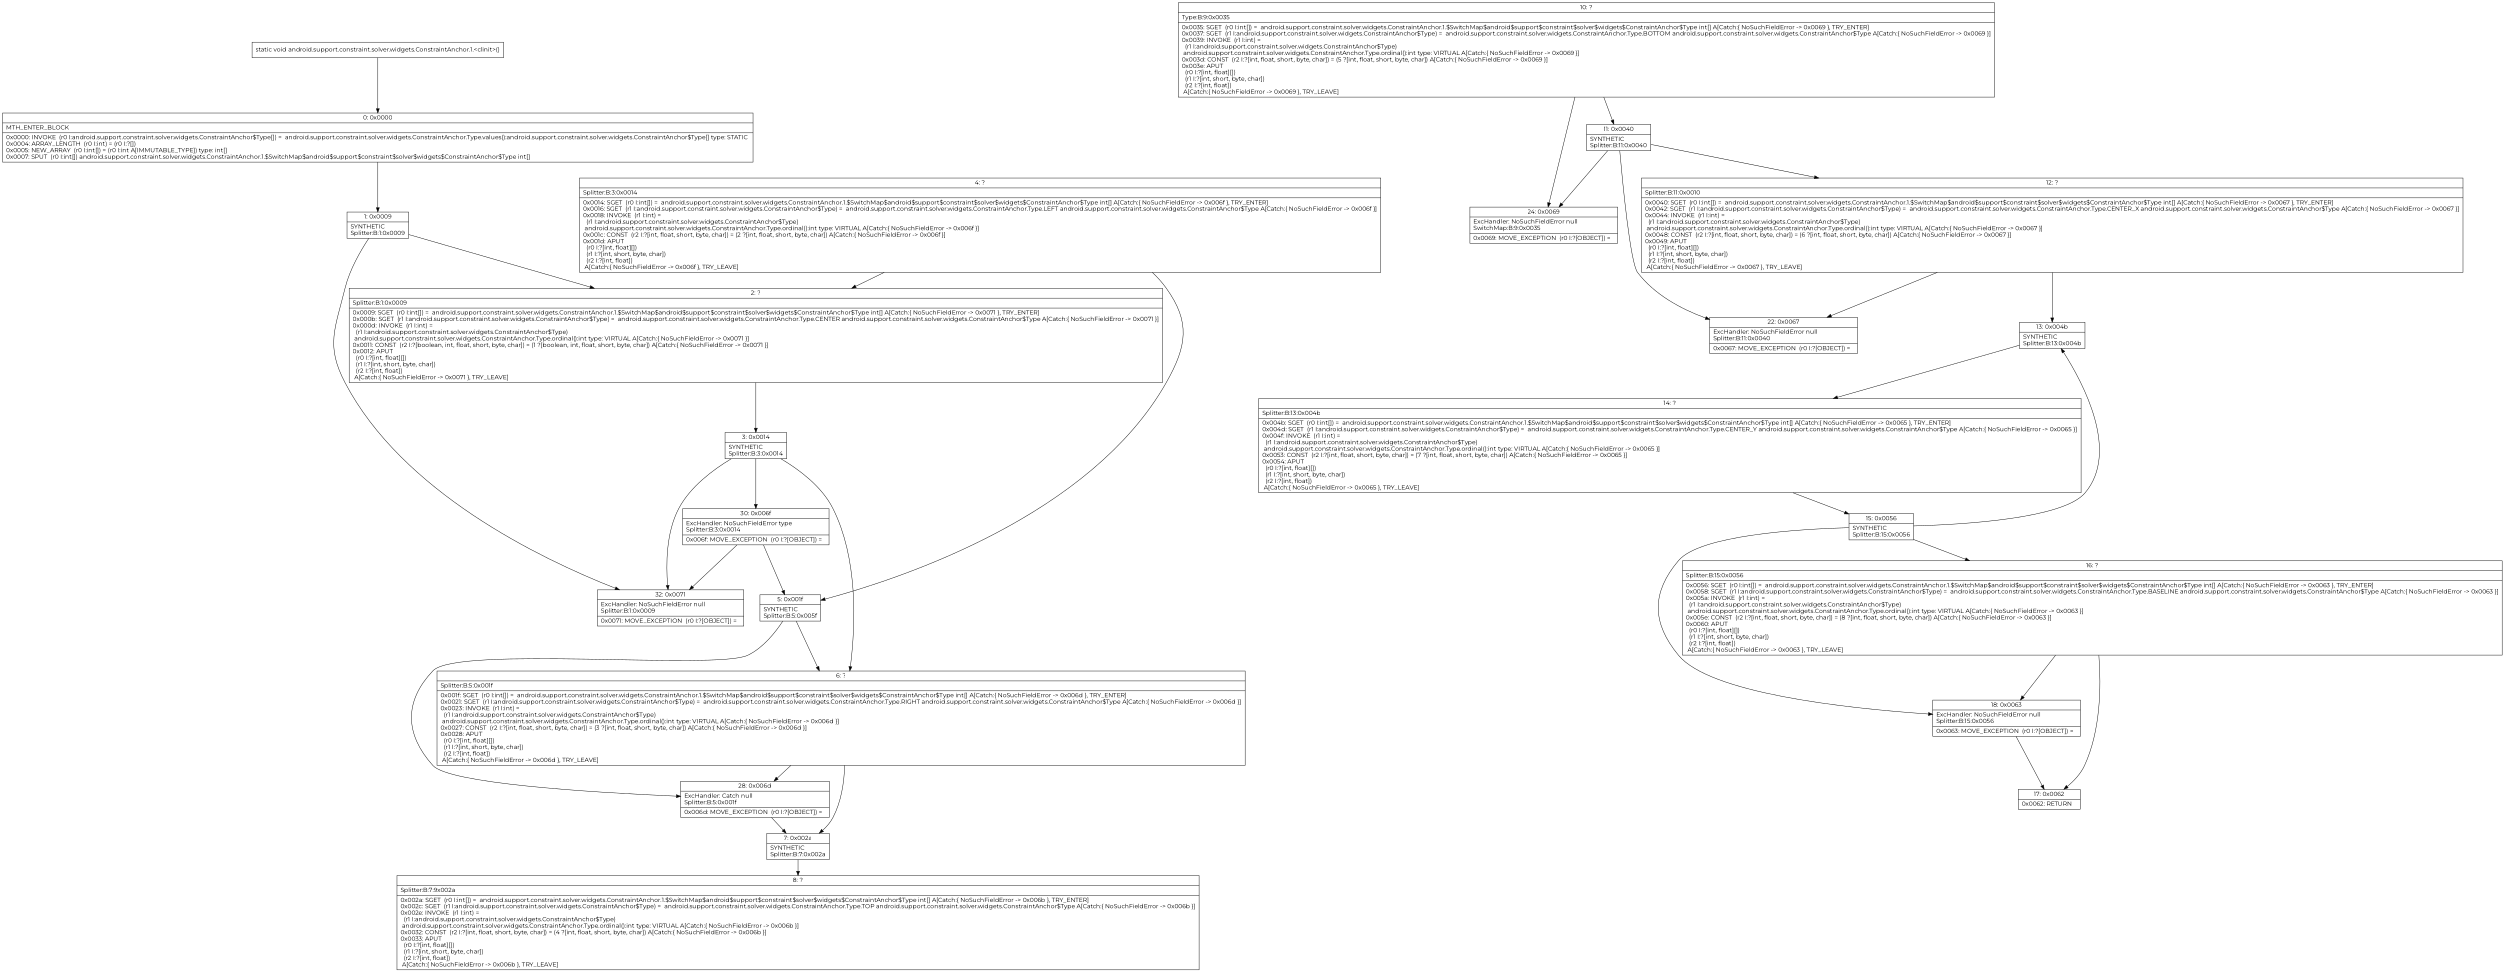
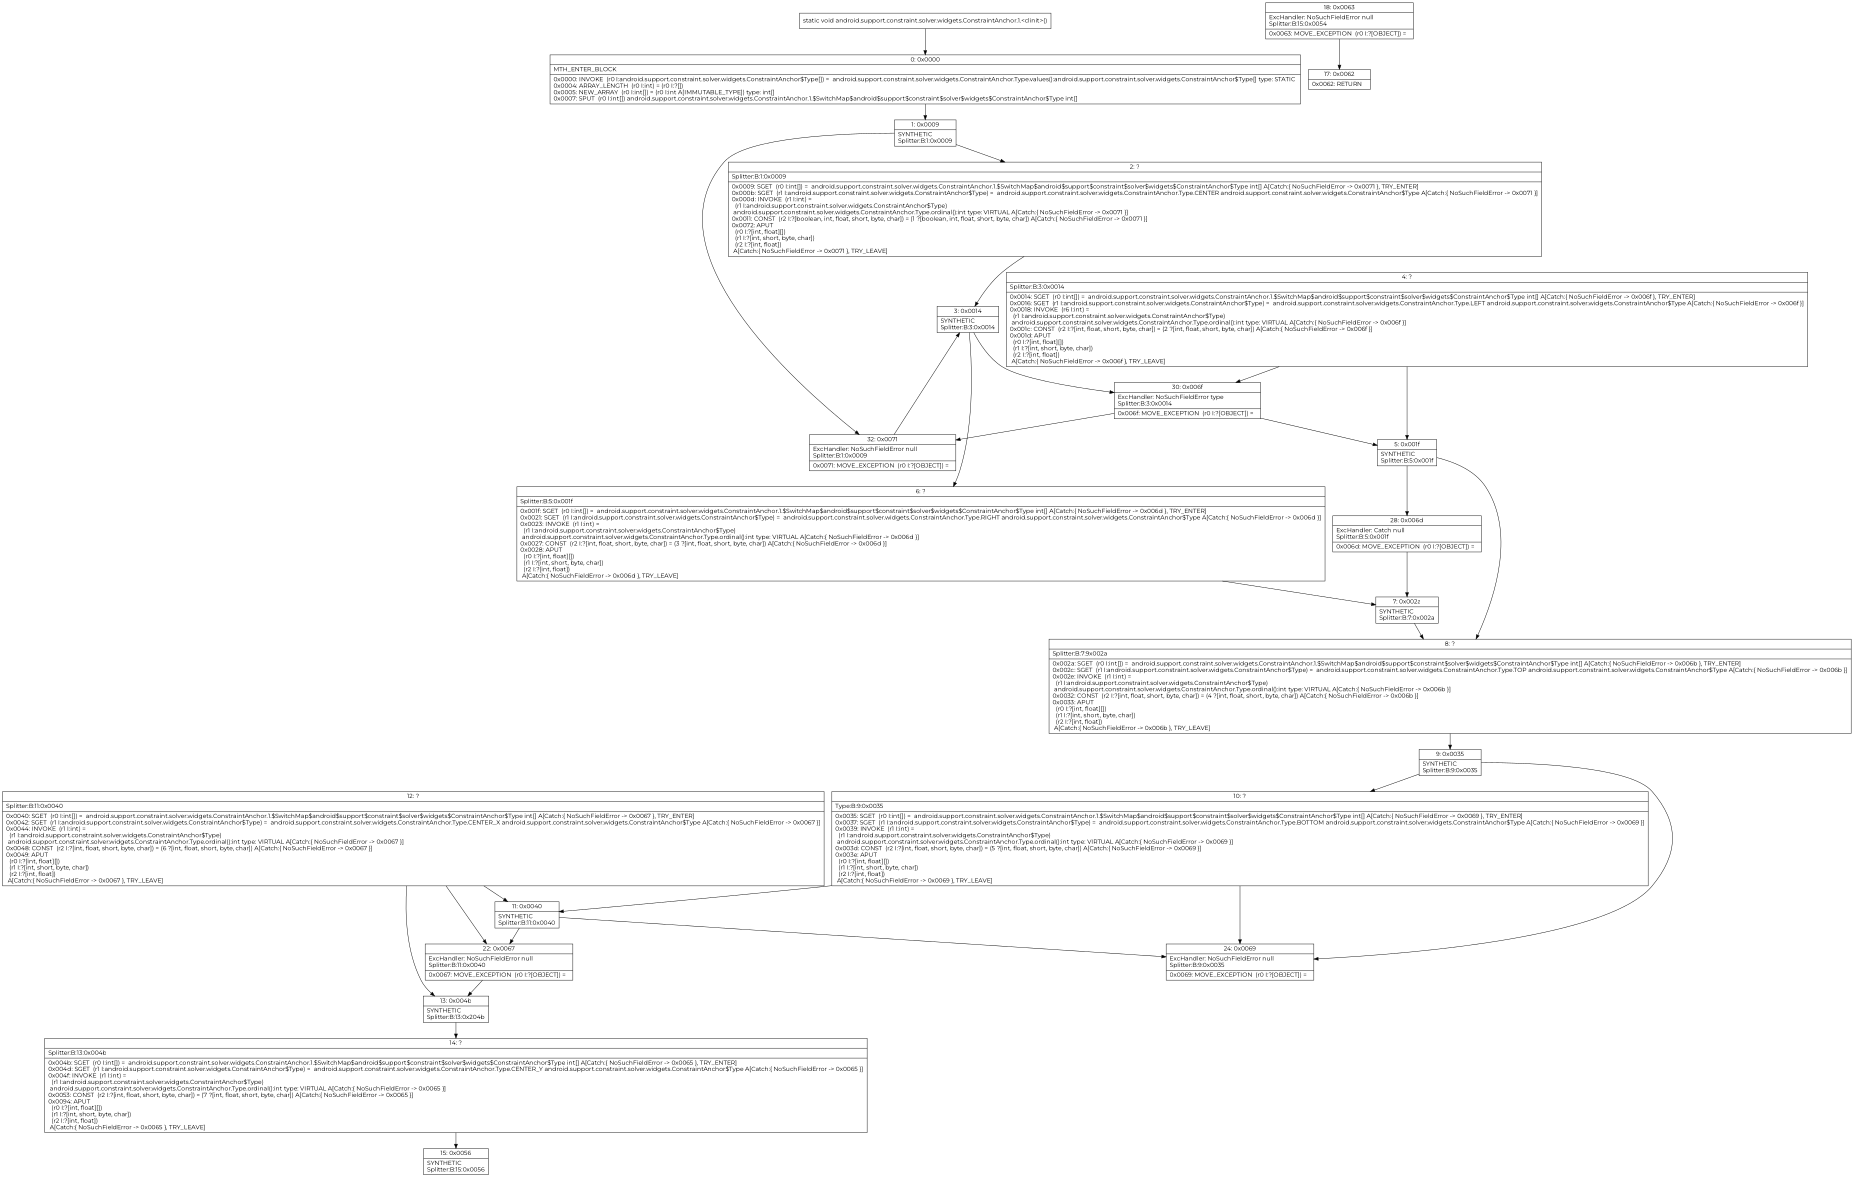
edge "11: 0x0040" -> "12: ?": reversed
node "12: ?": text "Splitter:B:11:0x0010" -> "Splitter:B:11:0x0040"
node "4: ?": text "0x0018: INVOKE  (r1 I:int) =" -> "0x0018: INVOKE  (r6 I:int) ="
node "24: 0x0069": text "SwitchMap:B:9:0x0035" -> "Splitter:B:9:0x0035"
edge "4: ?" -> "2: ?": now "4: ?" -> "30: 0x006f"
node "13: 0x004b": text "Splitter:B:13:0x004b" -> "Splitter:B:13:0x204b"
node "2: ?": text "0x0012: APUT" -> "0x0072: APUT"
node "14: ?": text "0x0054: APUT" -> "0x0094: APUT"
edge "15: 0x0056" -> "13: 0x004b": now "22: 0x0067" -> "13: 0x004b"
edge "3: 0x0014" -> "32: 0x0071": reversed
node "16: ?": removed
node "5: 0x001f": text "Splitter:B:5:0x005f" -> "Splitter:B:5:0x001f"
edge "5: 0x001f" -> "6: ?": now "5: 0x001f" -> "8: ?"
edge "15: 0x0056" -> "18: 0x0063": removed
node "18: 0x0063": text "Splitter:B:15:0x0056" -> "Splitter:B:15:0x0054"
node "9: 0x0035": added
edge "6: ?" -> "28: 0x006d": removed
